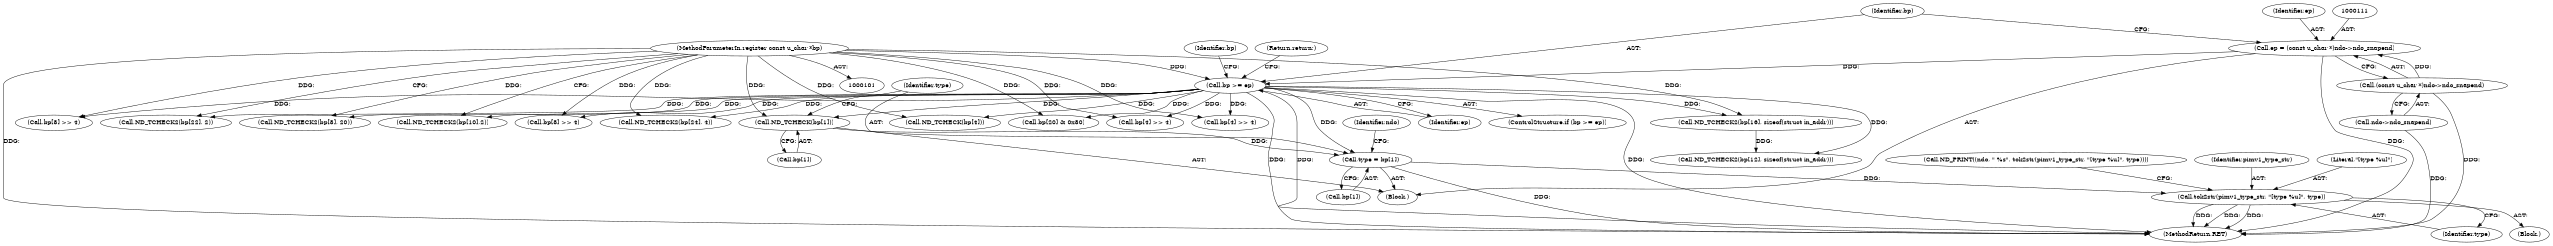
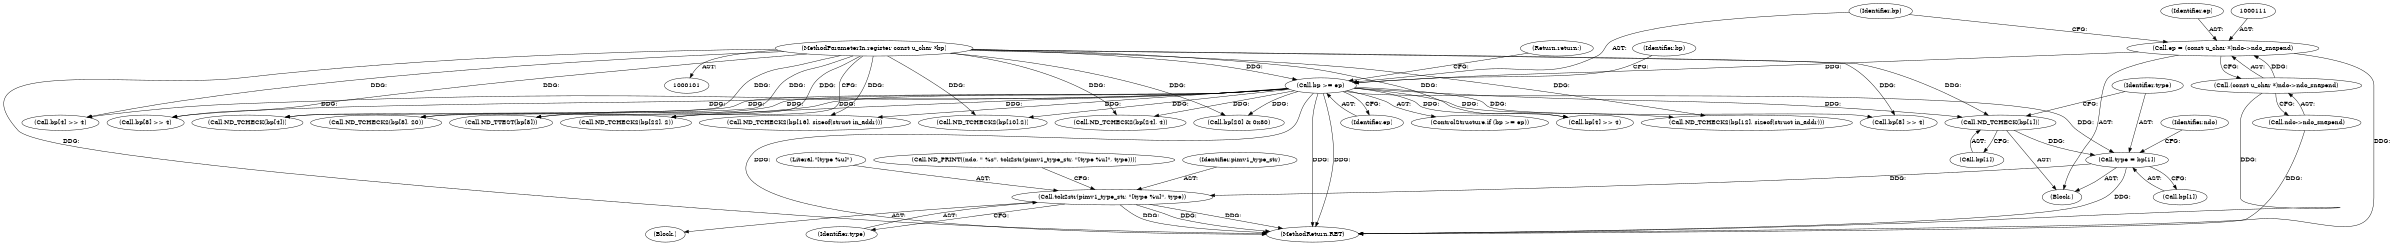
edge "(MethodParameterIn,register const u_char *bp)" -> "(Call,ND_TCHECK2(bp[10],2))": label "CFG: " -> "DDG: "
node "(Call,ND_TTEST(bp[8]))": added
edge "(Call,ND_TCHECK2(bp[16], sizeof(struct in_addr)))" -> "(Call,ND_TCHECK2(bp[12], sizeof(struct in_addr)))": now "(MethodParameterIn,register const u_char *bp)" -> "(Call,ND_TCHECK2(bp[12], sizeof(struct in_addr)))"
